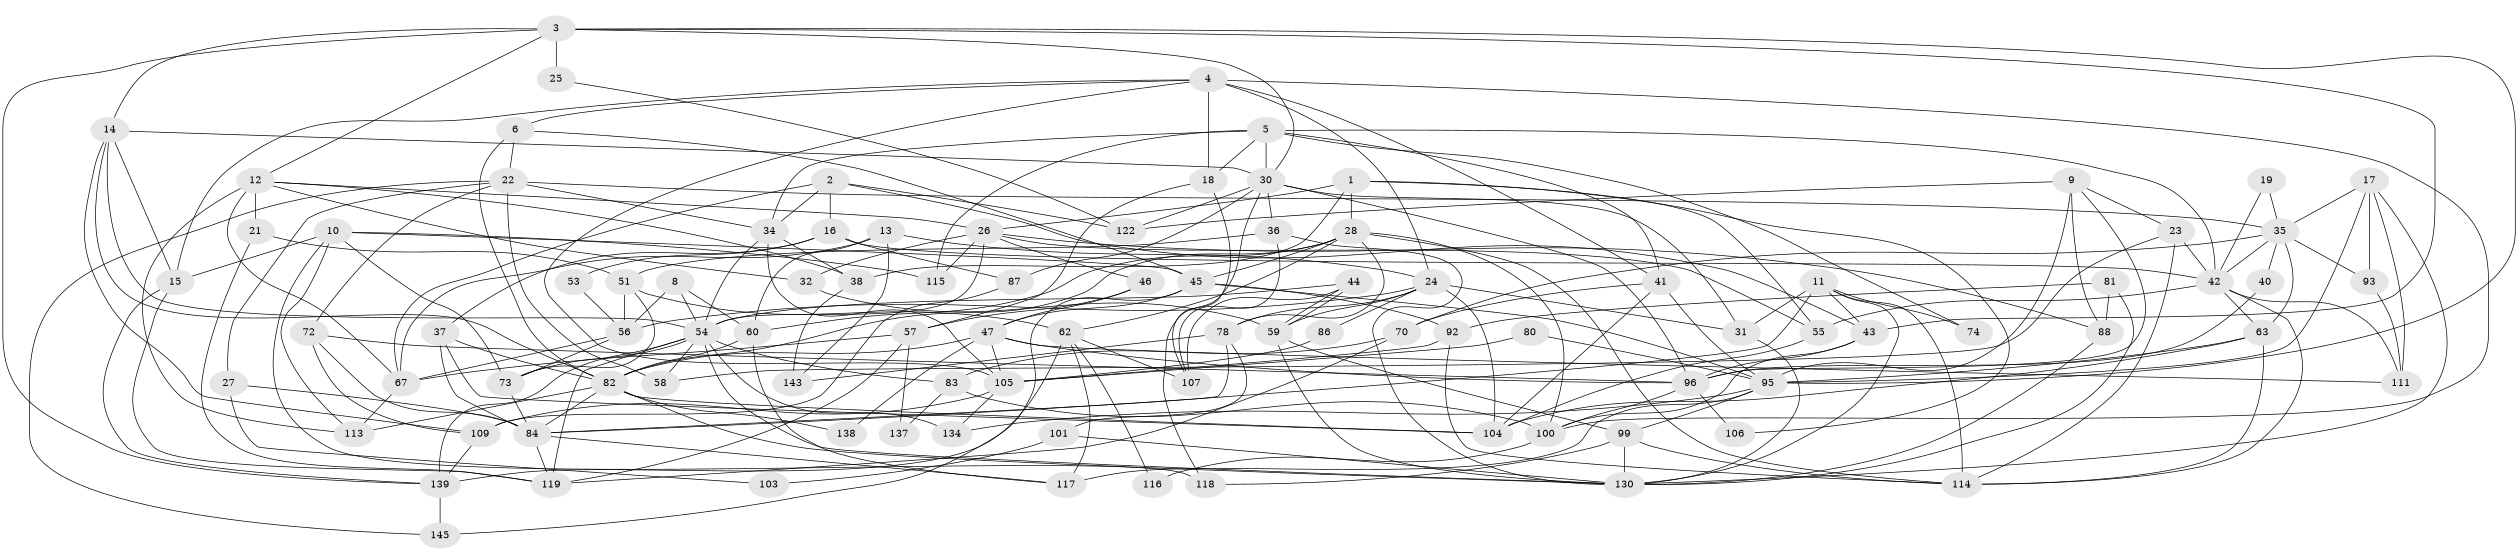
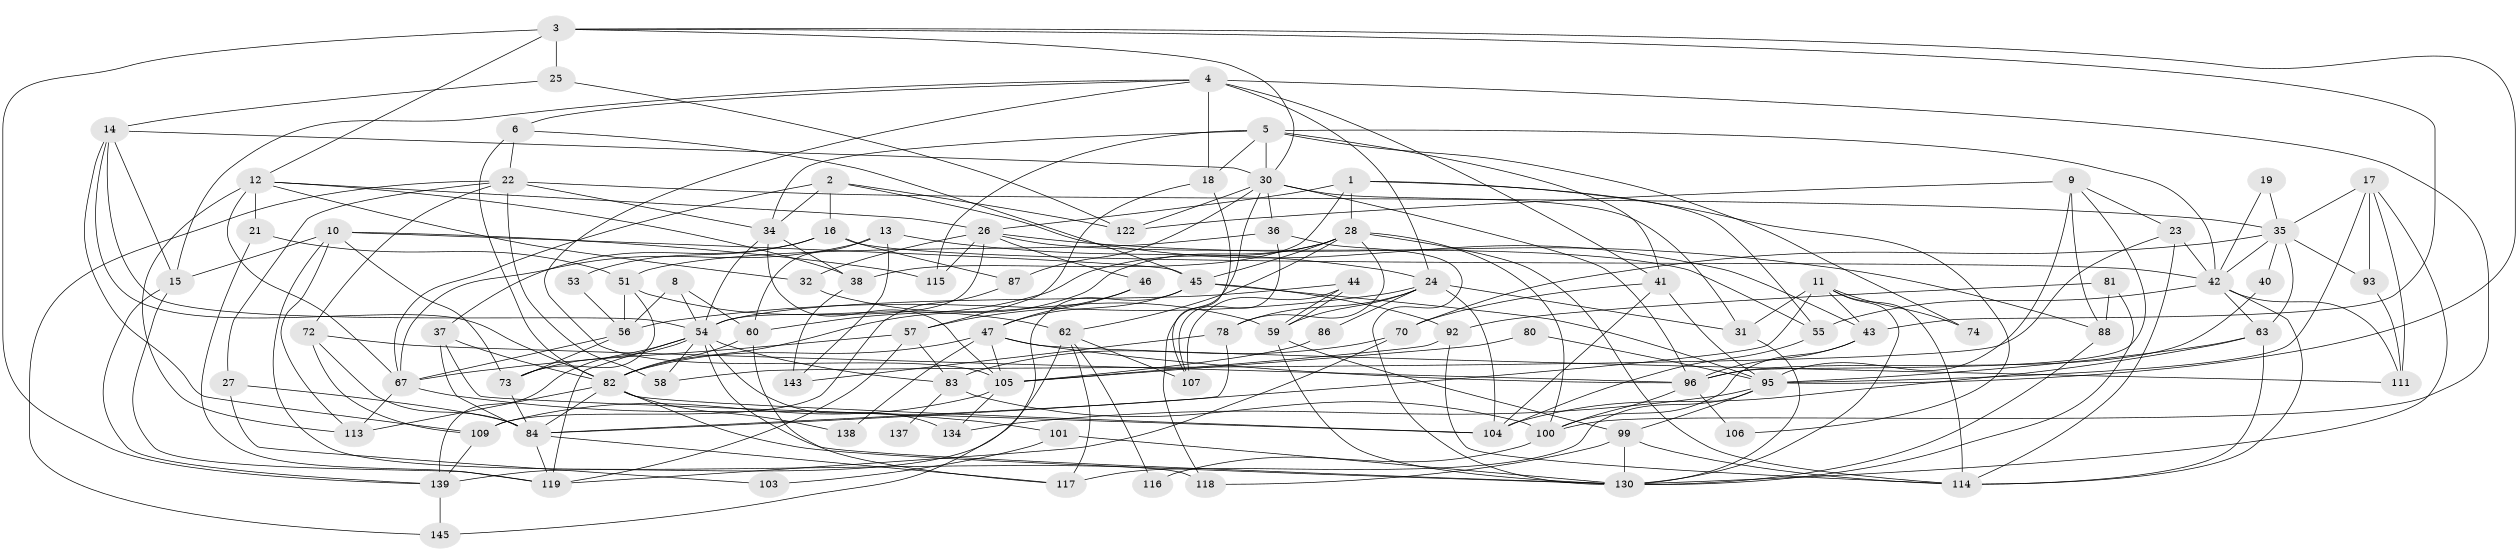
edge "3" -- "14": now "25" -- "14"
edge "57" -- "137": now "57" -- "83"
edge "78" -- "101": now "67" -- "101"
